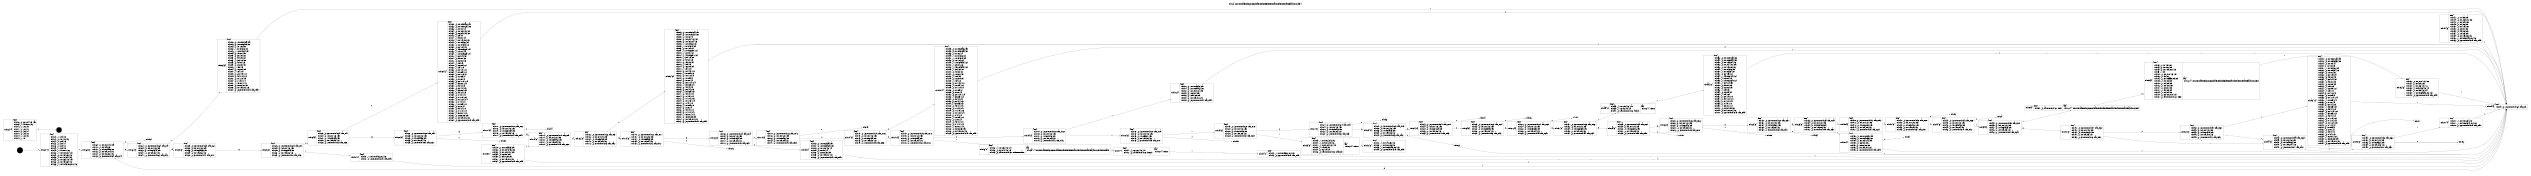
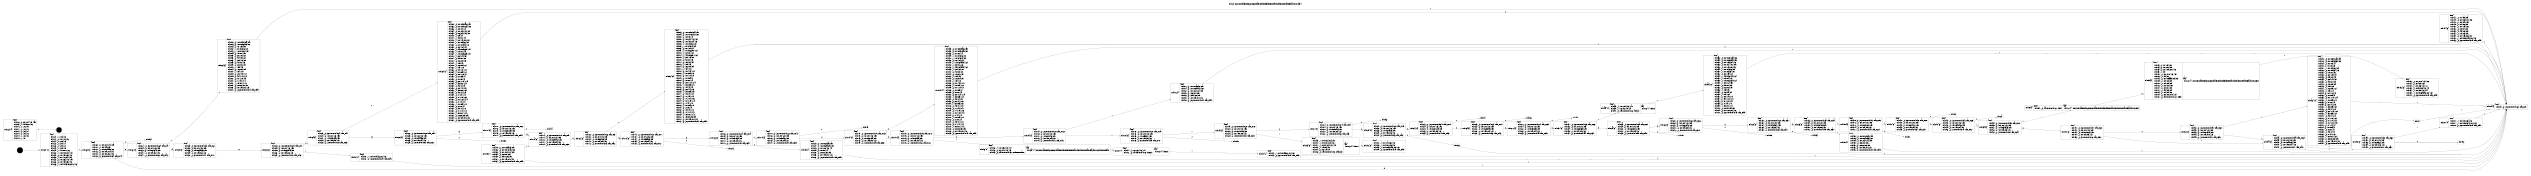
edge "0x401d26 [33]" -> "0x4021db [5]": now "0x402047" -> "0x4021db [5]"
edge "0x4019e0 [27]" -> "0x401f0d": now "0x40190e [25]" -> "0x401f0d"
